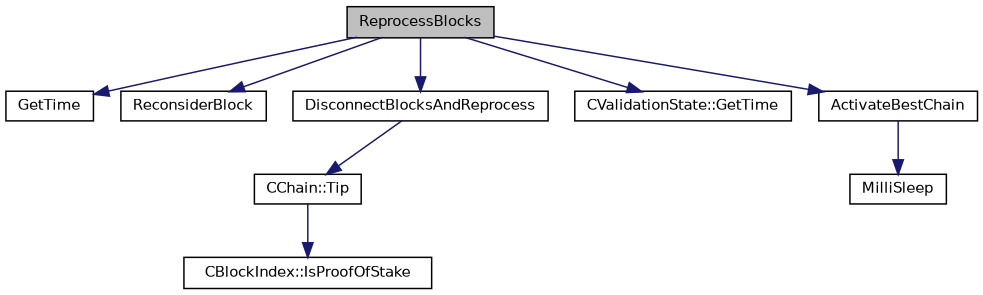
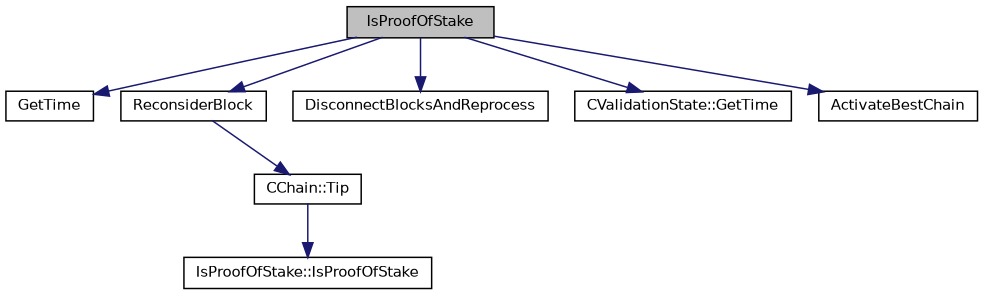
node "ReprocessBlocks": label "ReprocessBlocks" -> "IsProofOfStake"
edge "DisconnectBlocksAndReprocess" -> "CChain::Tip": now "ReconsiderBlock" -> "CChain::Tip"
node "MilliSleep": removed
node "CBlockIndex::IsProofOfStake": label "CBlockIndex::IsProofOfStake" -> "IsProofOfStake::IsProofOfStake"
